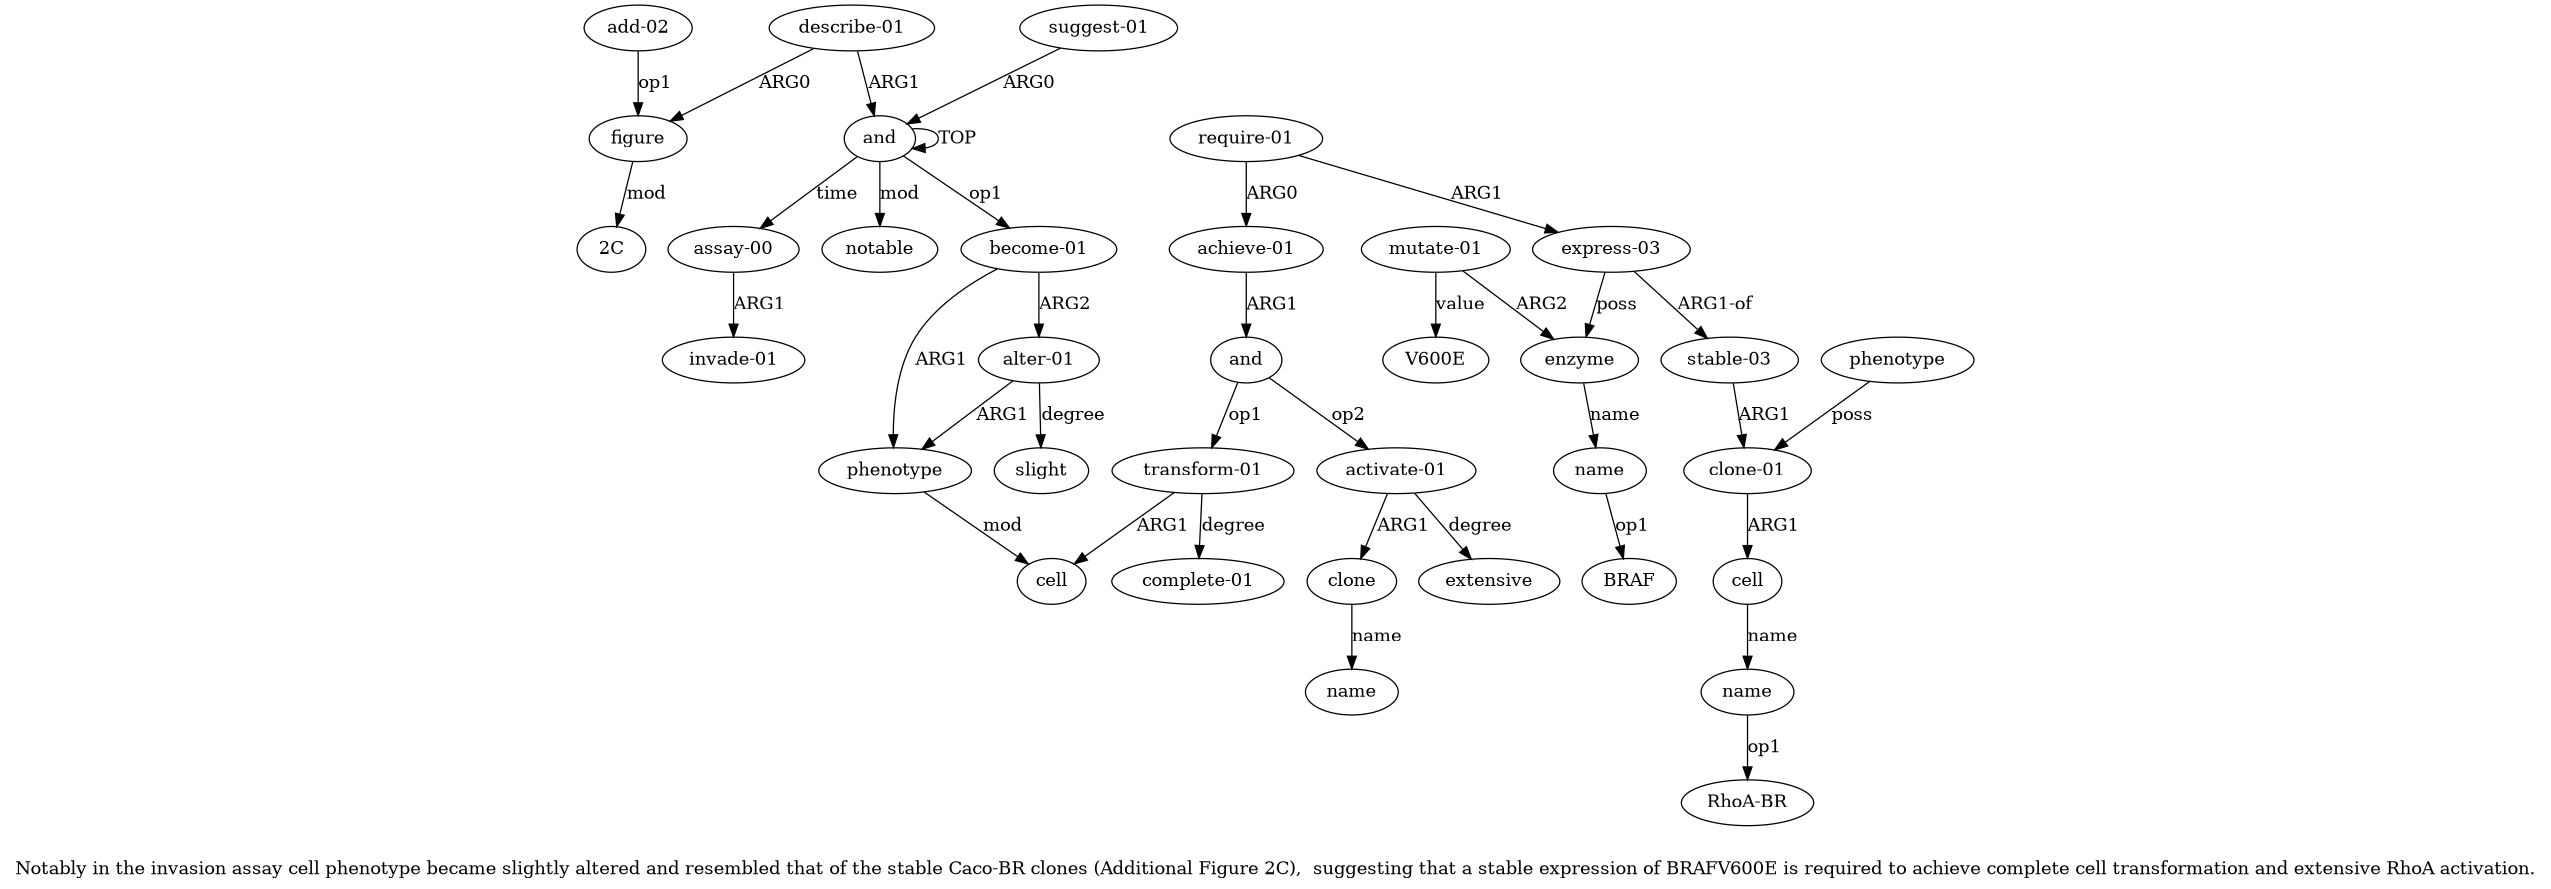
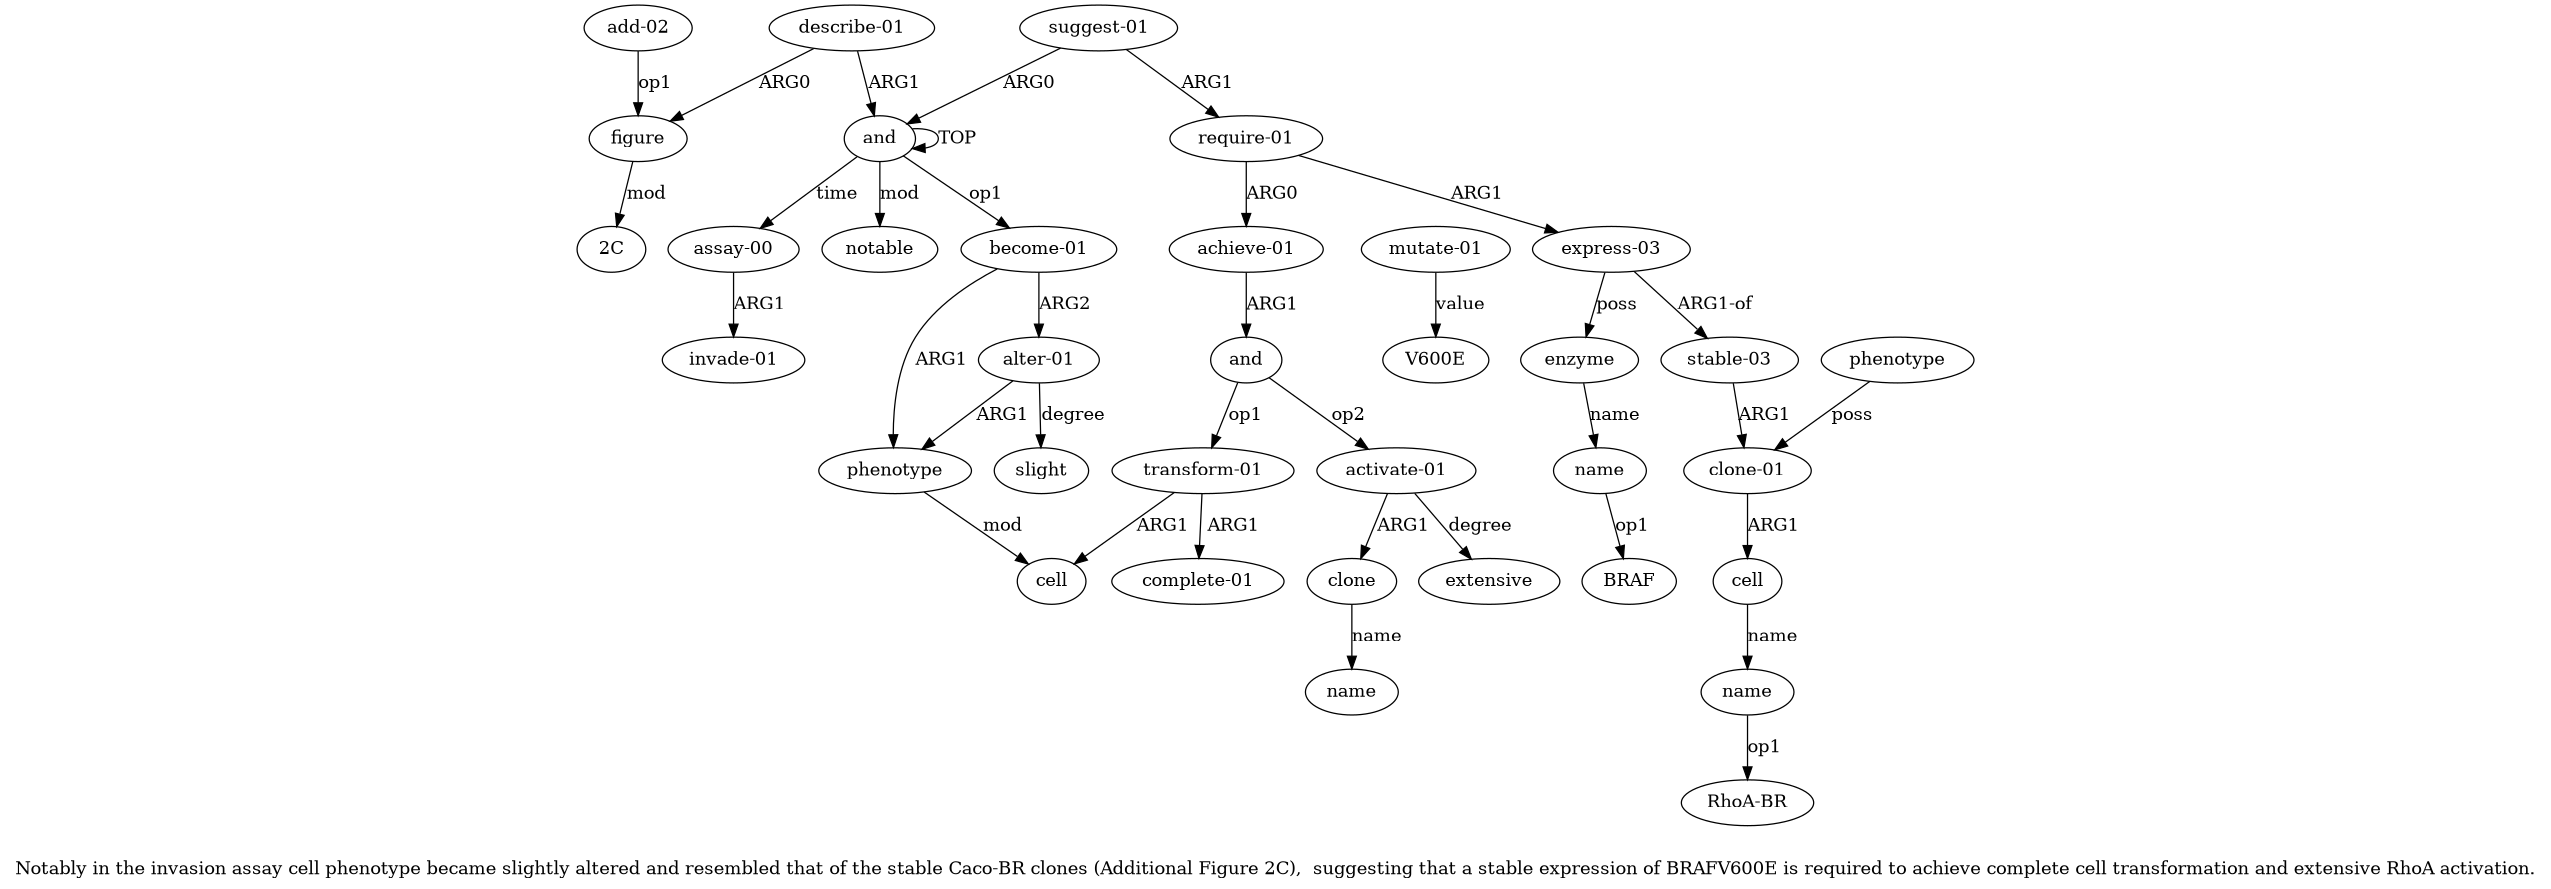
edge "suggest-01" -> "require-01": added, label "ARG1"
edge "mutate-01" -> "enzyme": removed, label "ARG2"
edge "transform-01" -> "complete-01": label "degree" -> "ARG1"
